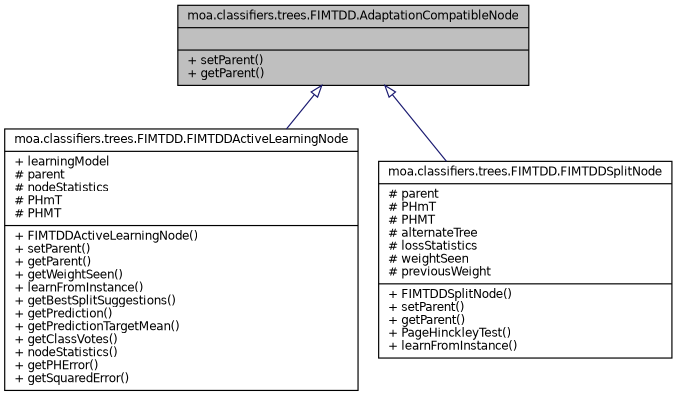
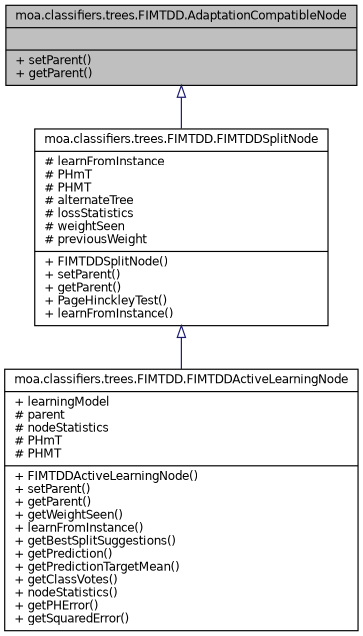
edge "moa.classifiers.trees.FIMTDD.FIMTDDActiveLearningNode" -> "moa.classifiers.trees.FIMTDD.AdaptationCompatibleNode": now "moa.classifiers.trees.FIMTDD.FIMTDDActiveLearningNode" -> "moa.classifiers.trees.FIMTDD.FIMTDDSplitNode"
node "moa.classifiers.trees.FIMTDD.FIMTDDSplitNode": text "# parent" -> "# learnFromInstance"
